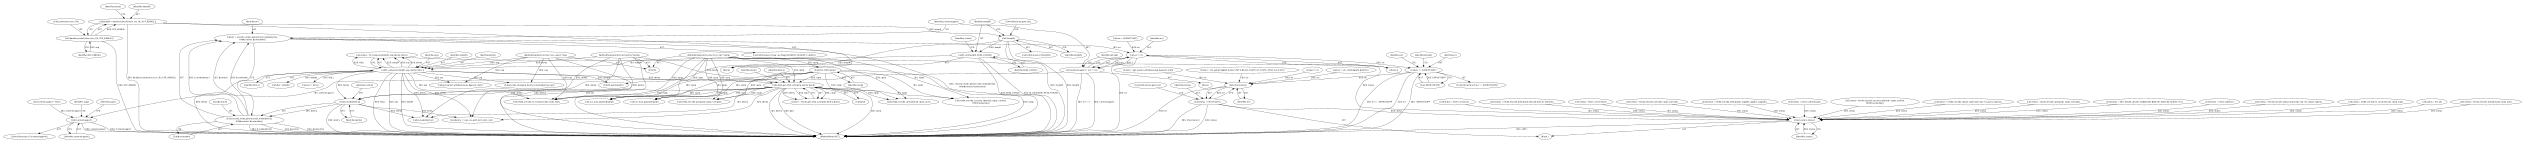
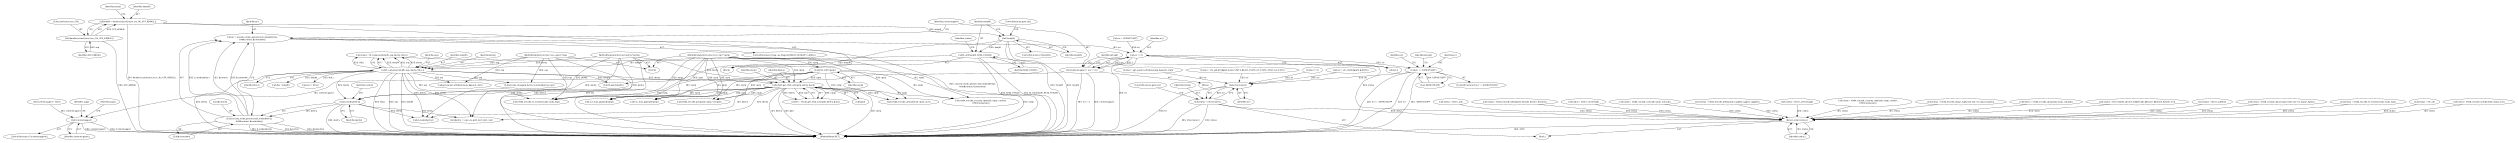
node "(Call,status = nfserr_resource)": label "(Call,status = nfserr_resource)" -> "(Call,status = nfserr_uid)"
